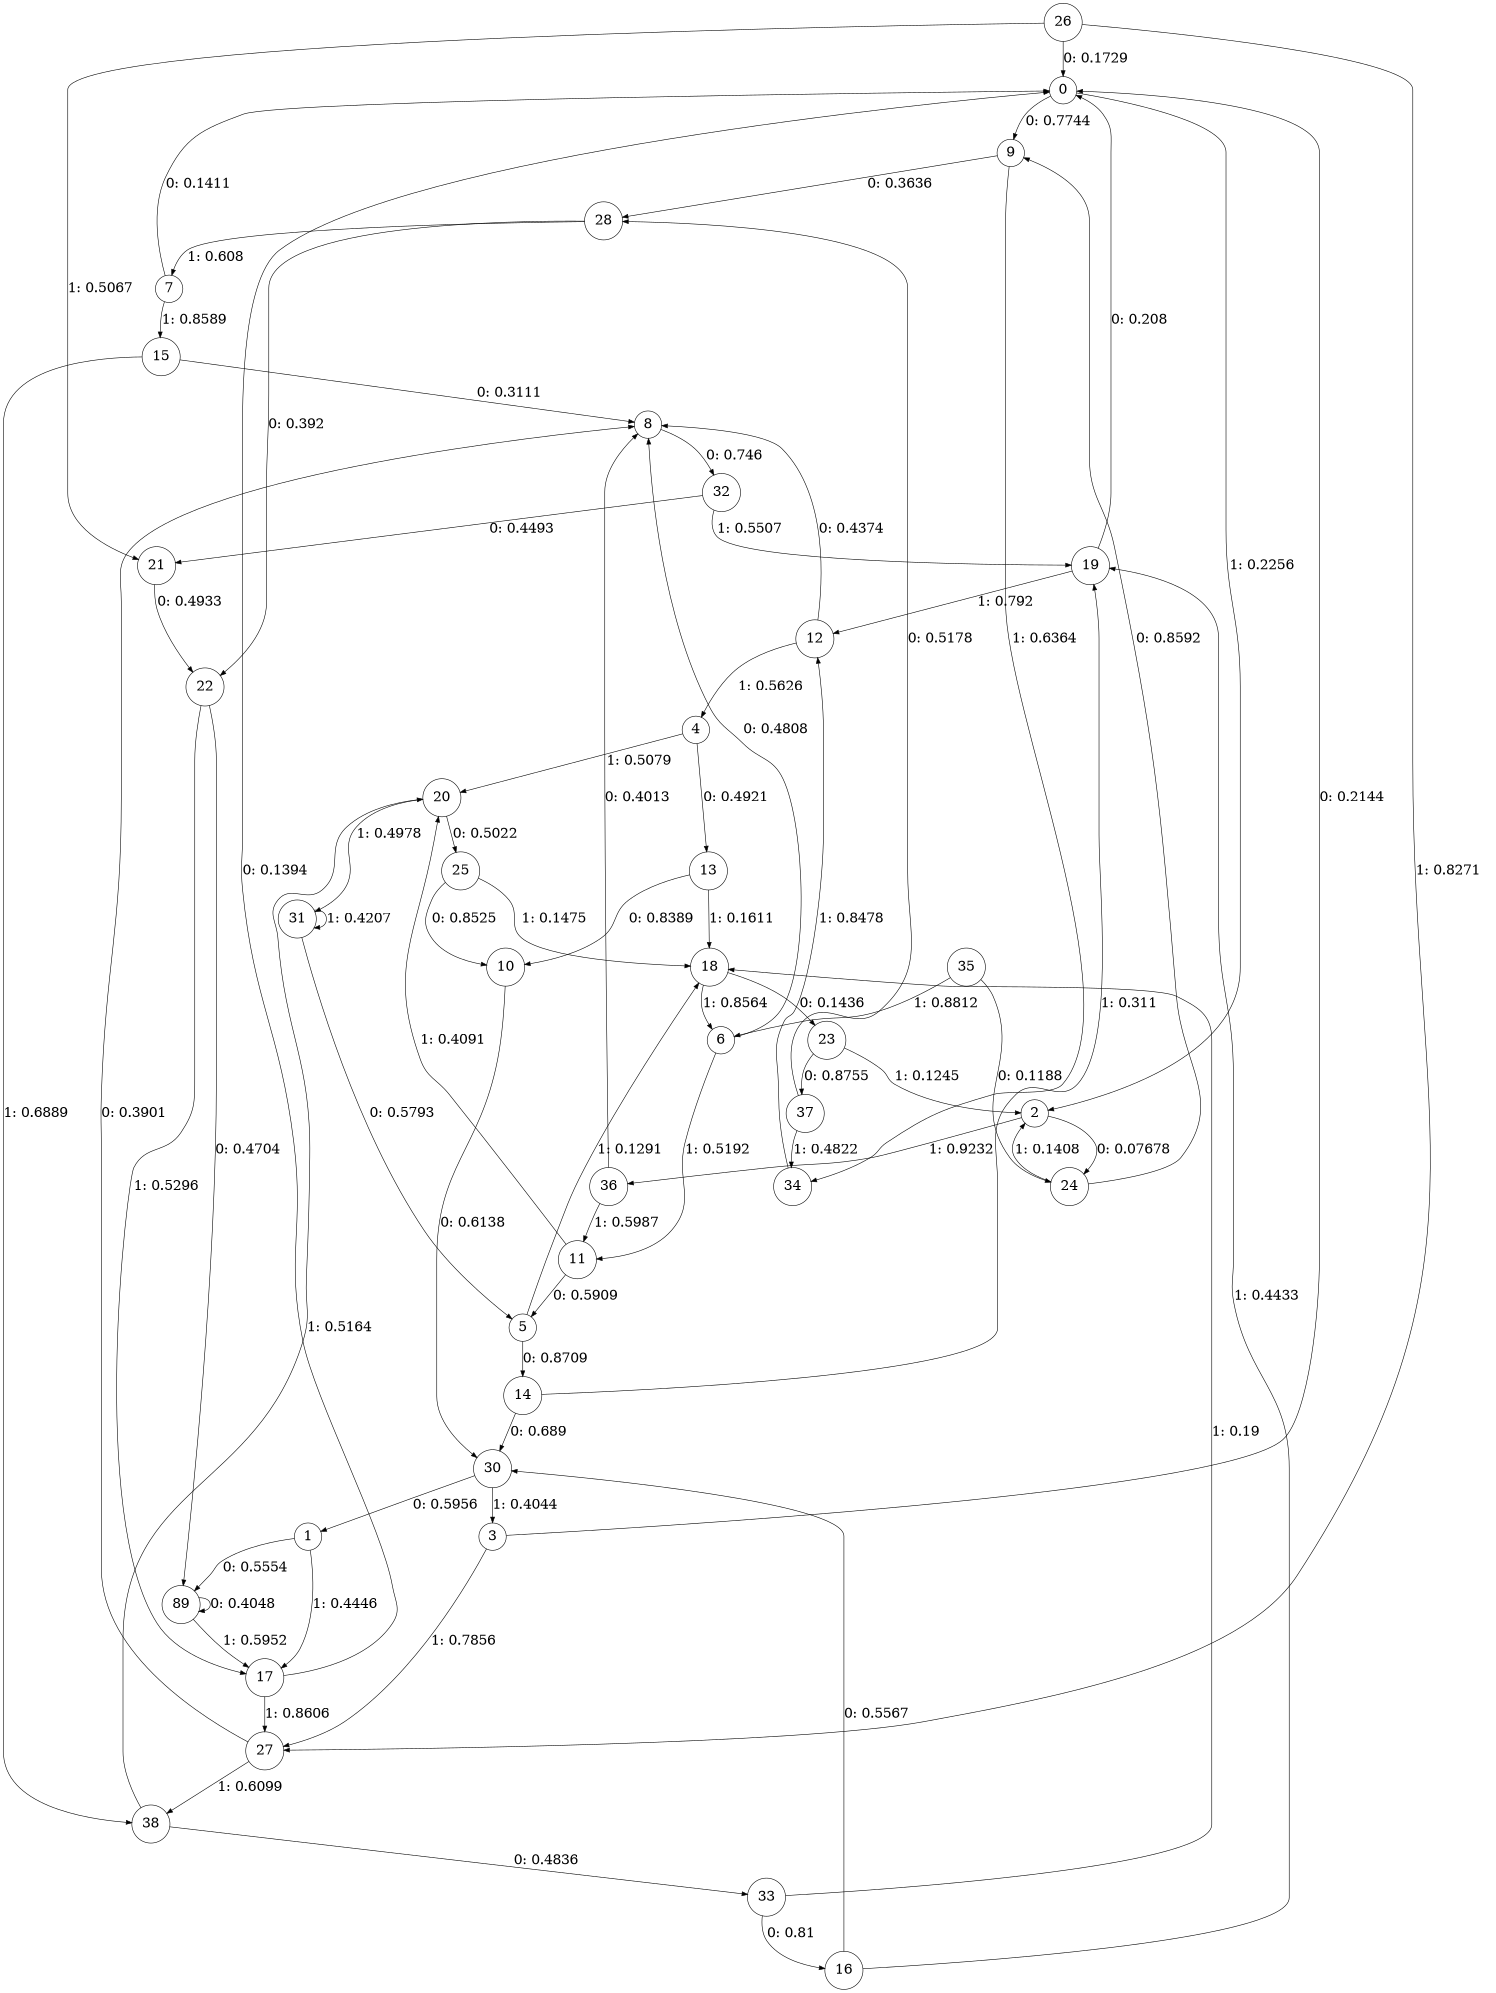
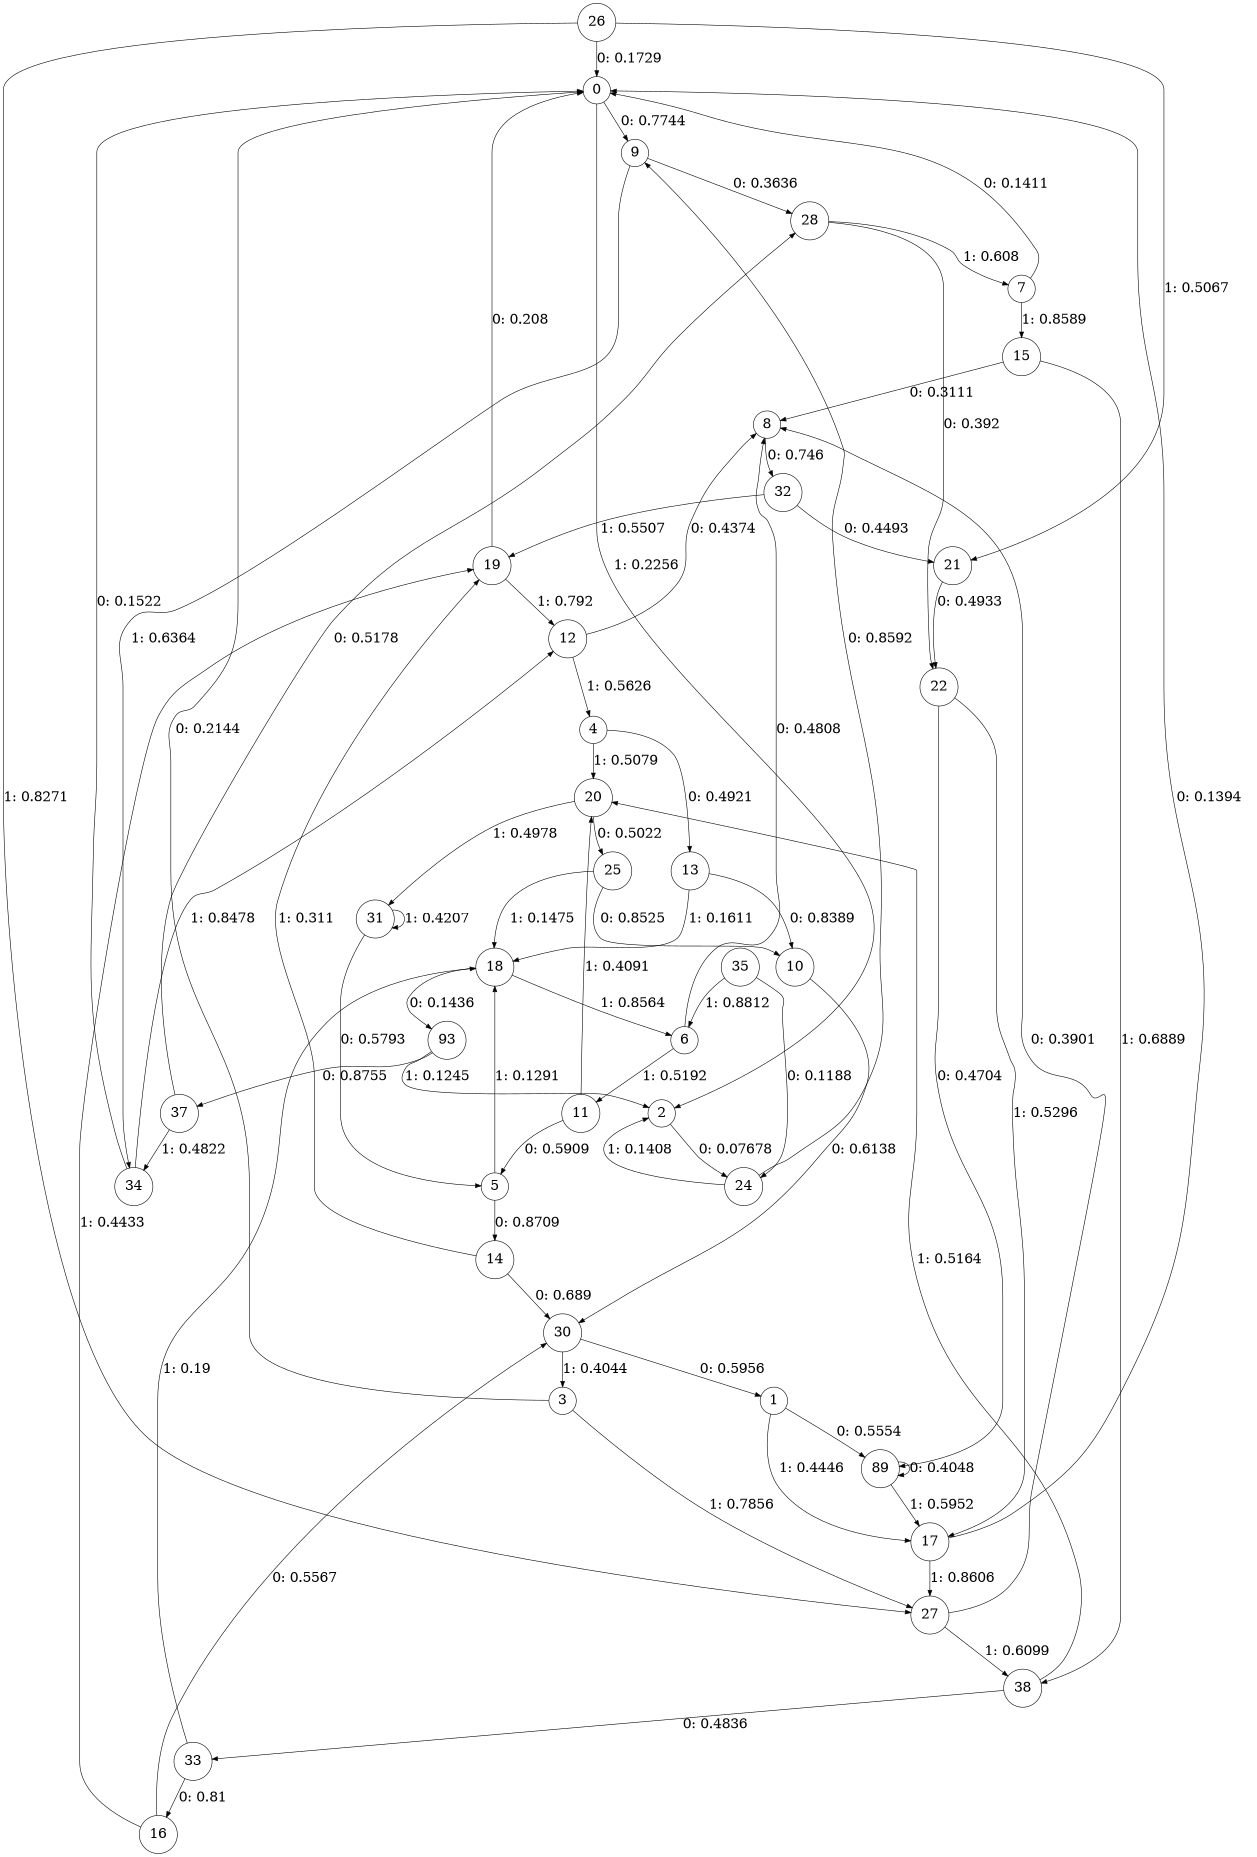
edge "34" -> "0": added, label "0: 0.1522"
node "23": label "23" -> "93"
node "36": removed
